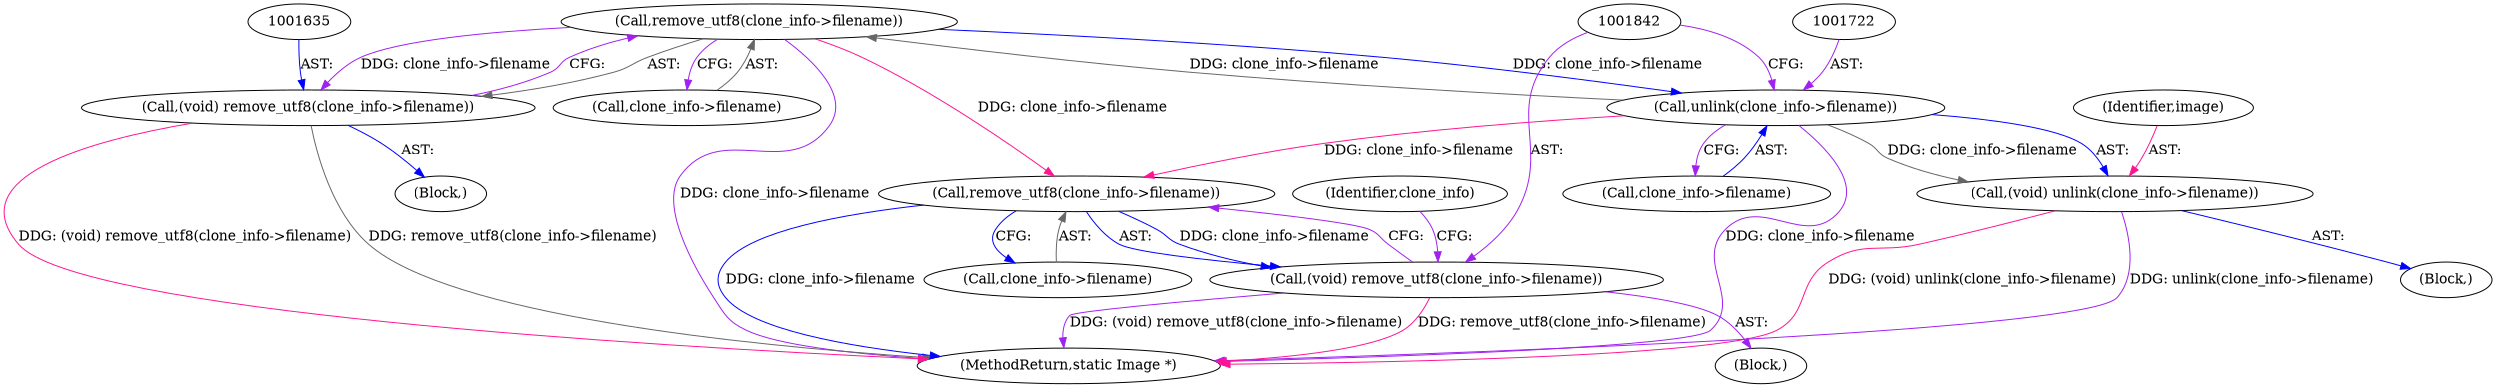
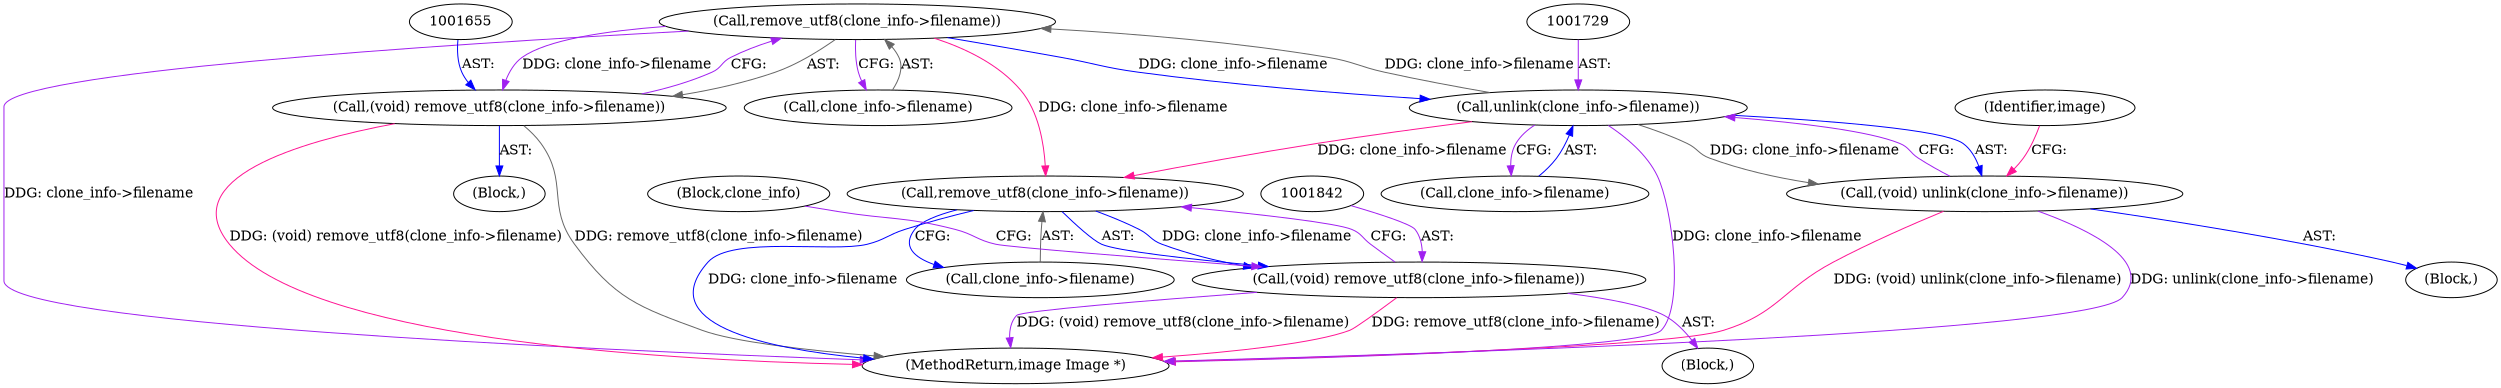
node "1001635": label "1001635" -> "1001655"
node "1001722": label "1001722" -> "1001729"
edge "1001842" -> "(Call,unlink(clone_info->filename))": now "(Call,(void) unlink(clone_info->filename))" -> "(Call,unlink(clone_info->filename))"
edge "(Identifier,image)" -> "(Call,(void) unlink(clone_info->filename))": label "AST: " -> "CFG: "
node "(Identifier,clone_info)": label "(Identifier,clone_info)" -> "(Block,clone_info)"
node "(MethodReturn,static Image *)": label "(MethodReturn,static Image *)" -> "(MethodReturn,image Image *)"
